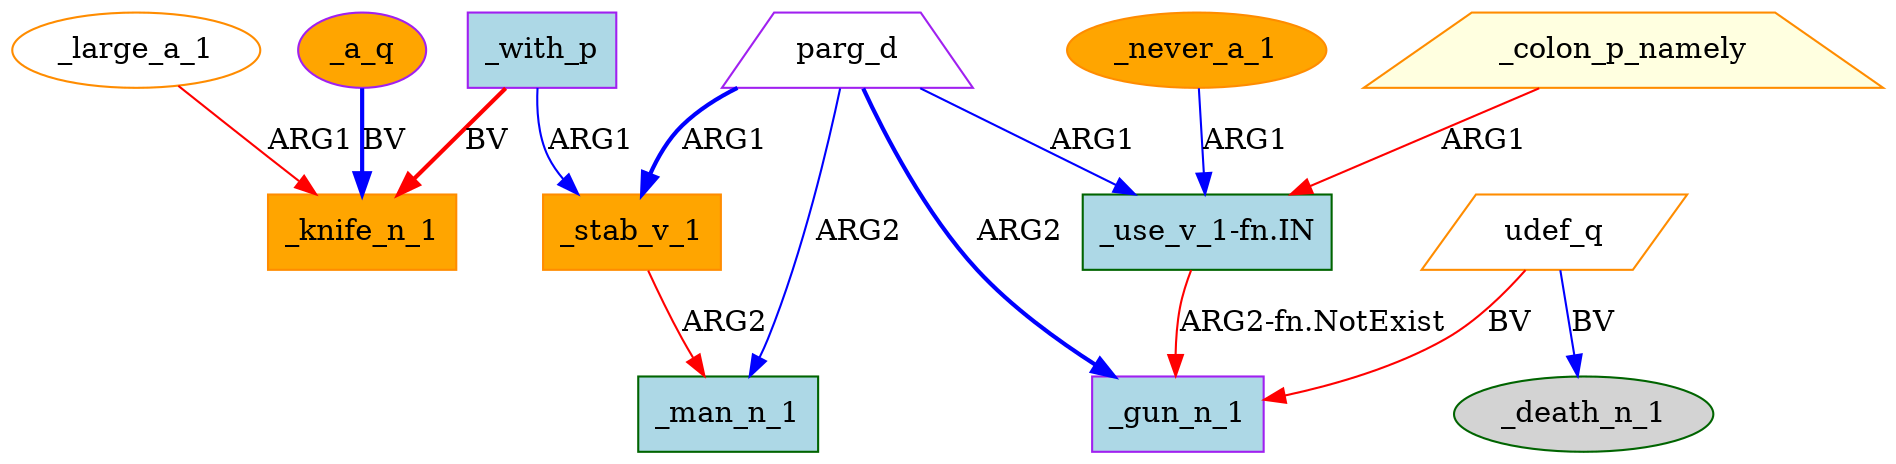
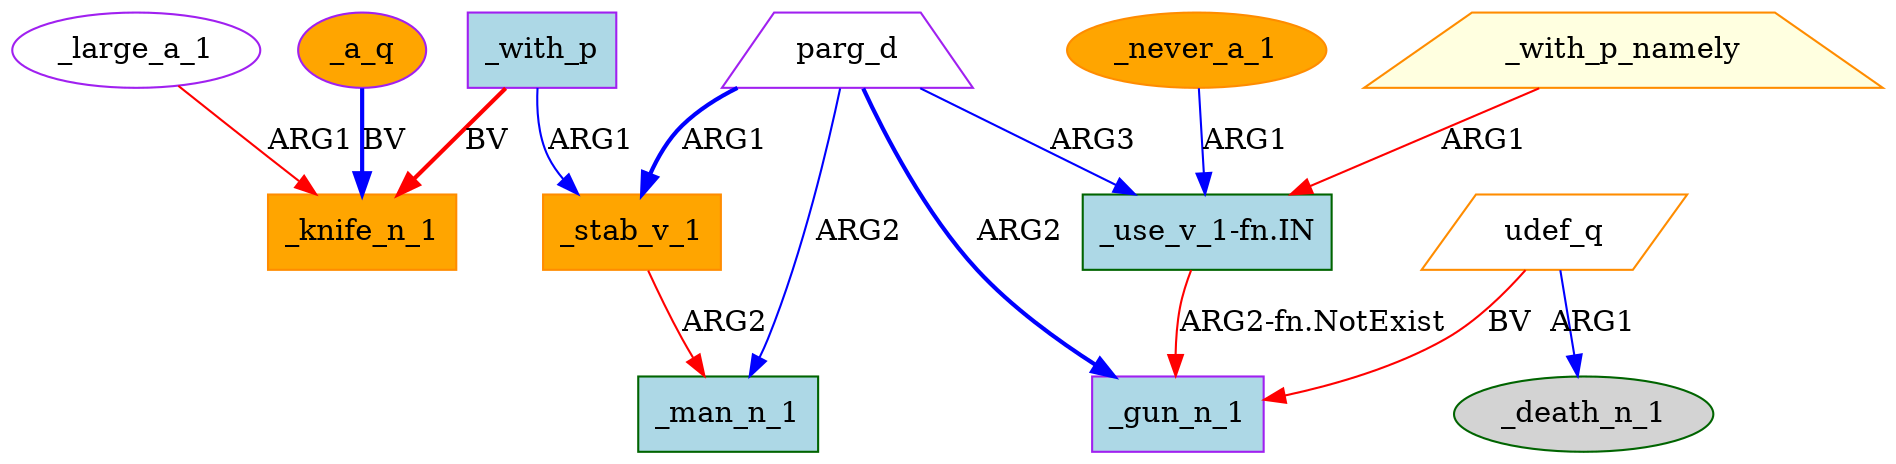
node "_large_a_1": color darkorange -> purple
node "_colon_p_namely": label "_colon_p_namely" -> "_with_p_namely"
edge "parg_d" -> "_use_v_1-fn.IN": label "ARG1" -> "ARG3"
edge "udef_q" -> "_death_n_1": label "BV" -> "ARG1"
